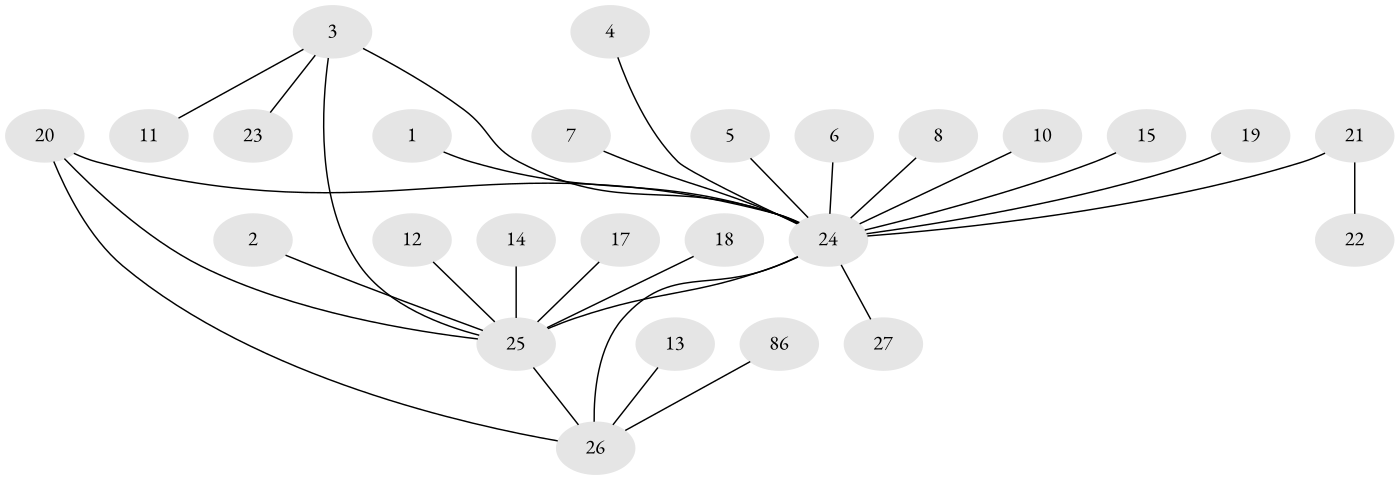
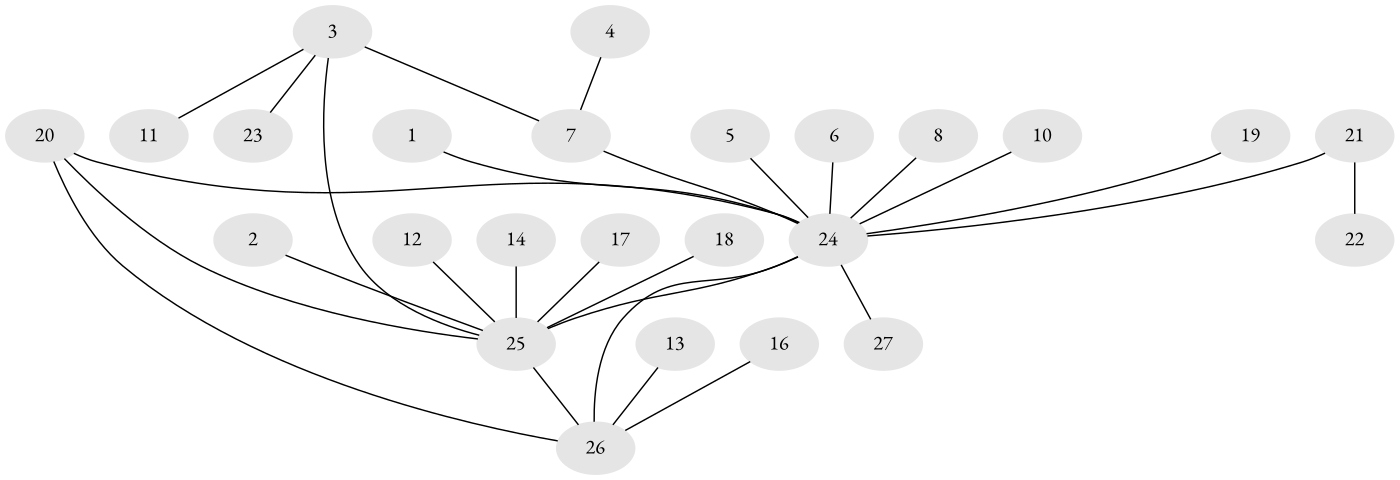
node "15": removed
edge "3" -- "24": now "3" -- "7"
edge "4" -- "24": now "4" -- "7"
node "86": label "86" -> "16"
